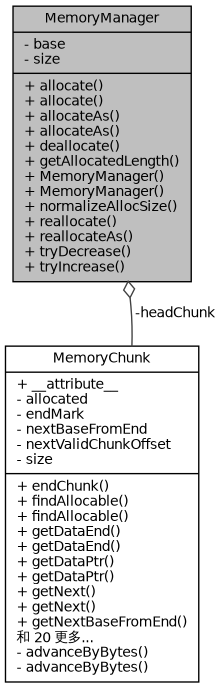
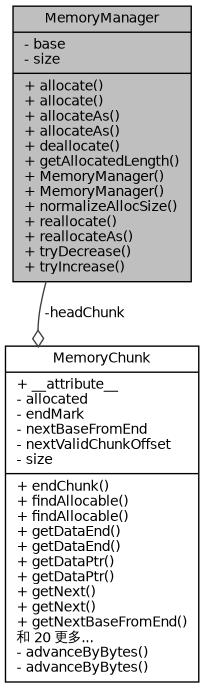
edge "MemoryChunk" -> "MemoryManager": reversed
